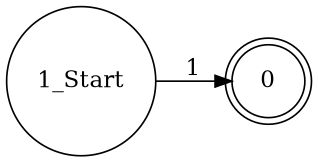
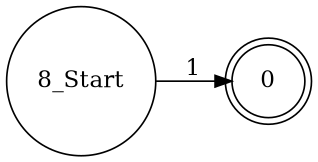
node "1_Start": label "1_Start" -> "8_Start"
